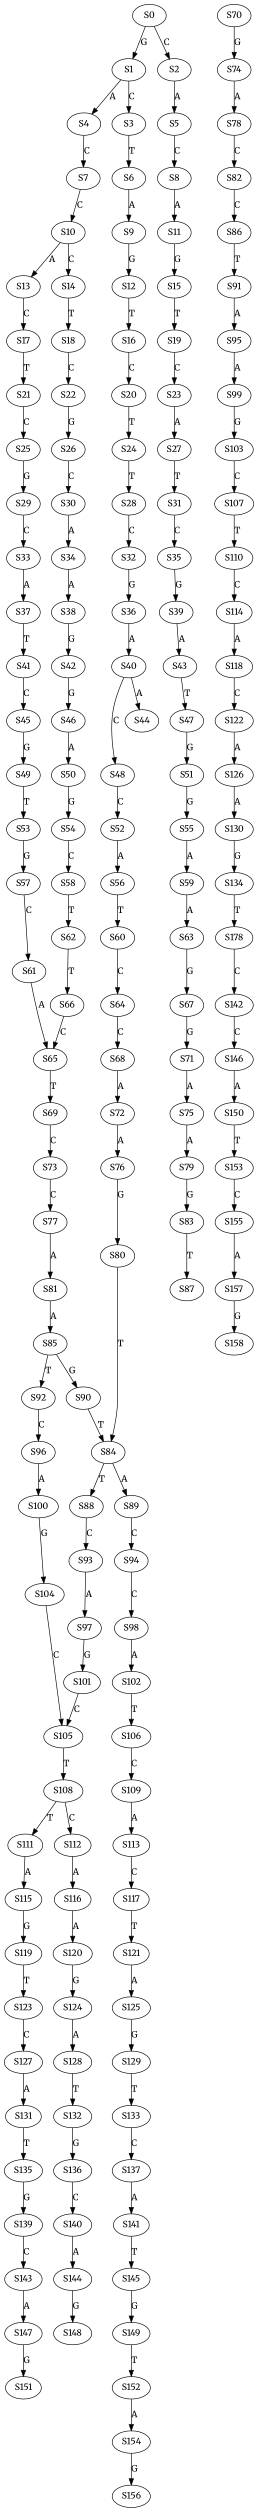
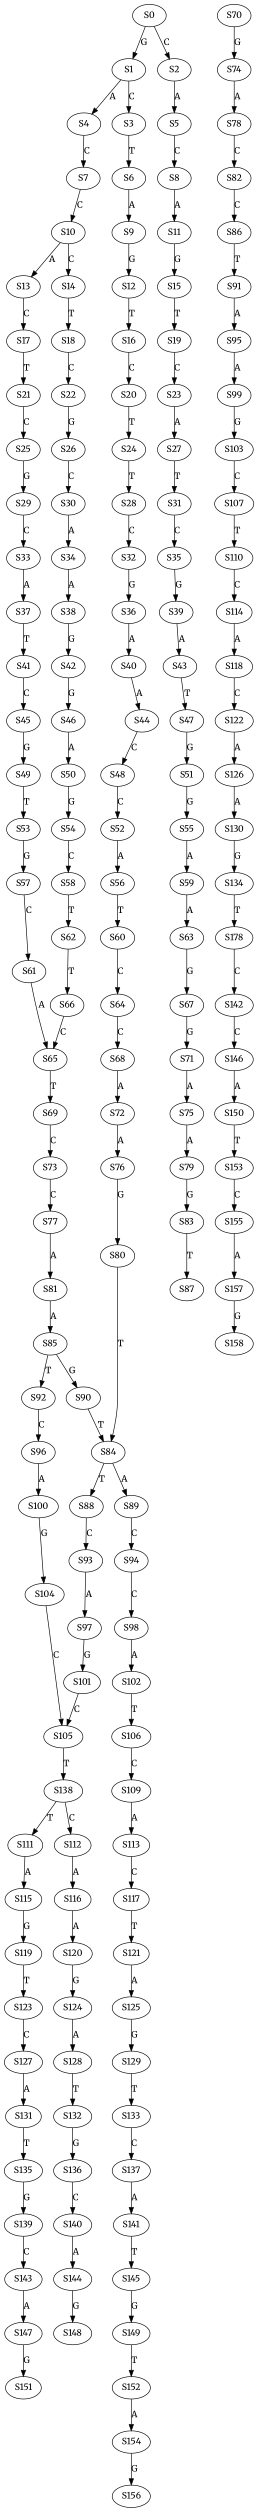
edge "S40" -> "S48": now "S44" -> "S48"
node "S108": label "S108" -> "S138"
